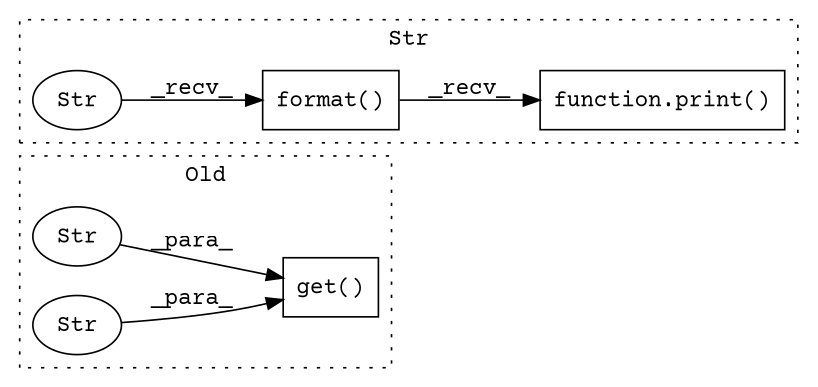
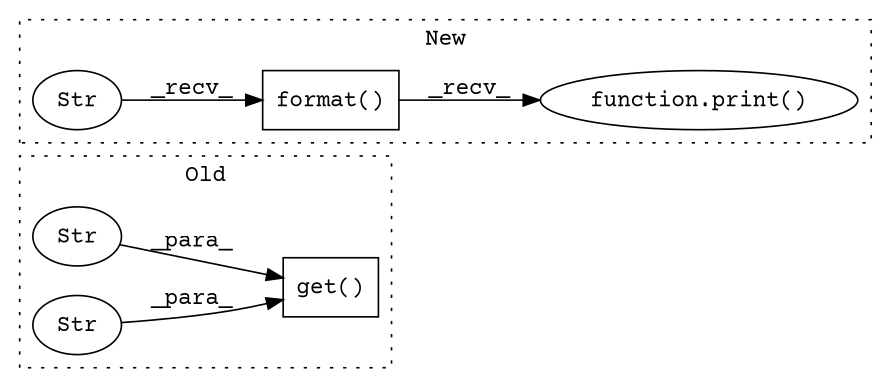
cluster "Str": label "Str" -> "New"
node "function.print()": shape box -> ellipse
